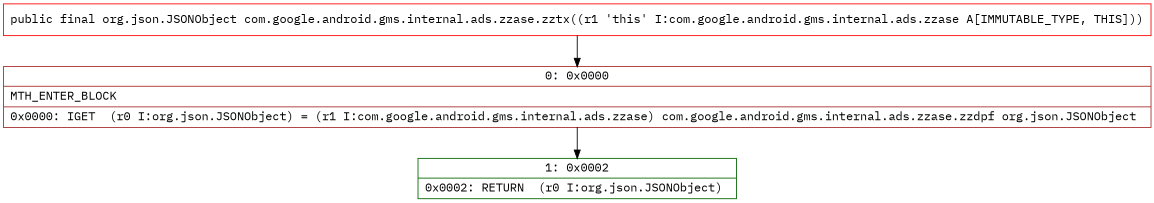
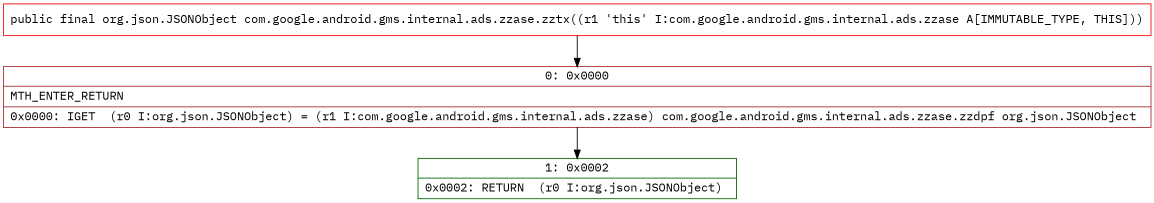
node "0: 0x0000": text "MTH_ENTER_BLOCK" -> "MTH_ENTER_RETURN"
